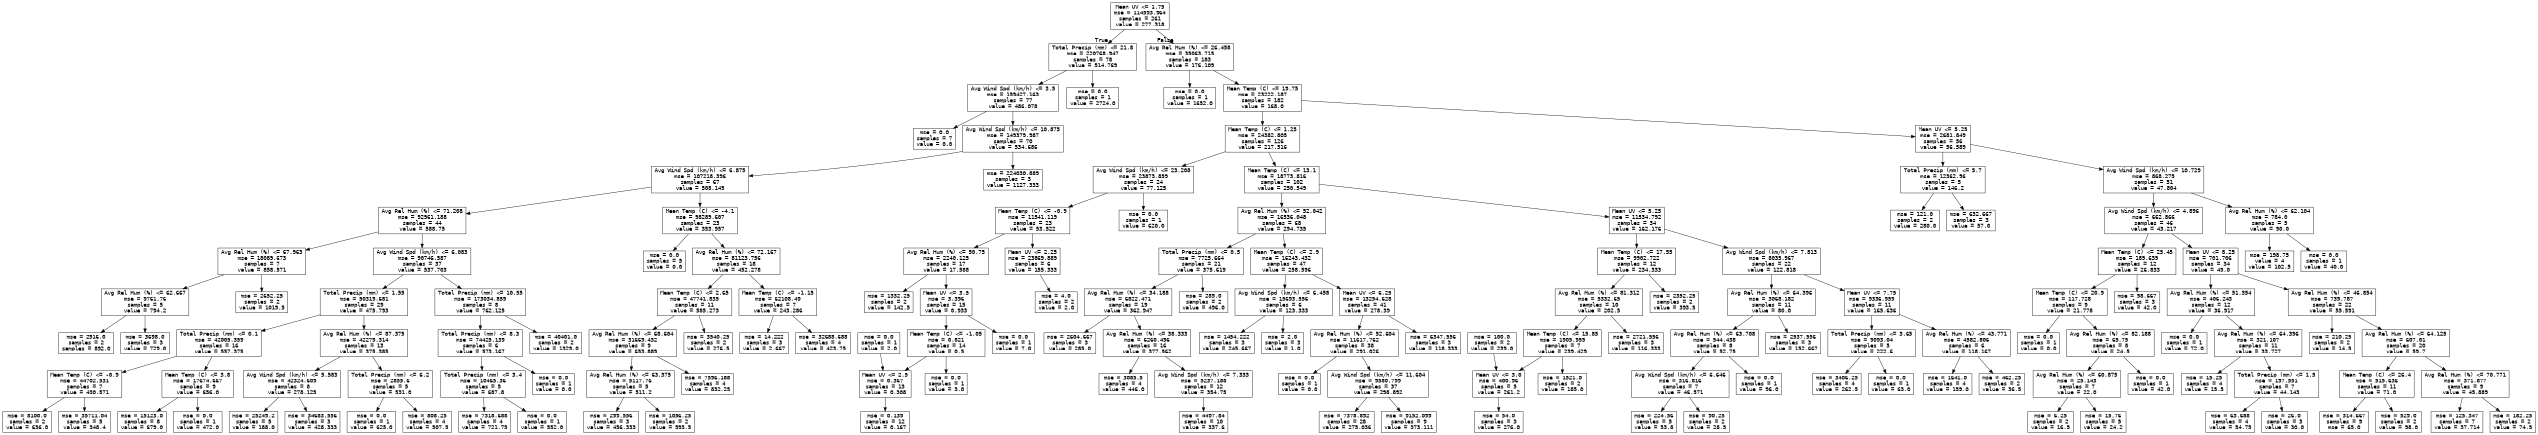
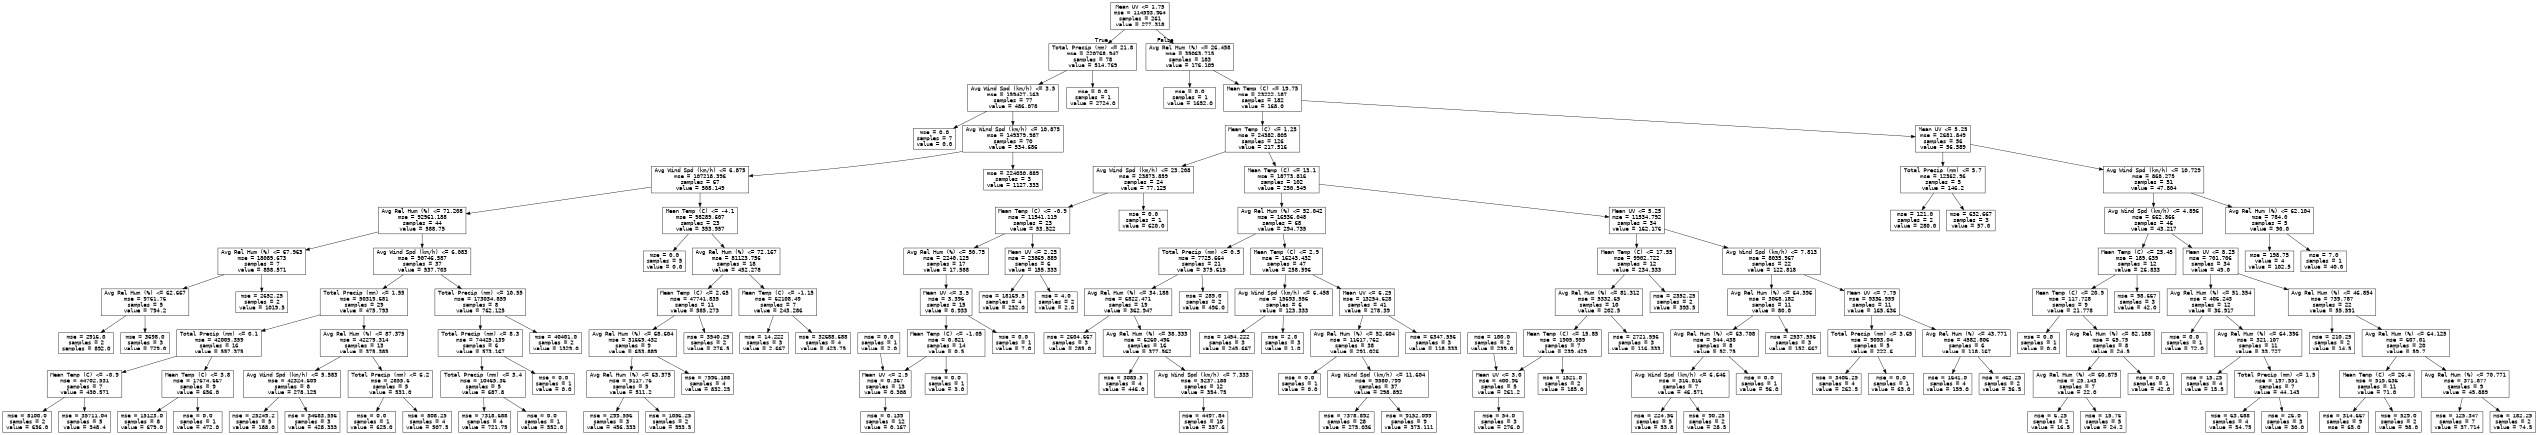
node "mse = 0.0 samples = 1 value = 40.0": label "mse = 0.0 samples = 1 value = 40.0" -> "mse = 7.0 samples = 1 value = 40.0"
node "mse = 1332.25 samples = 2 value = 142.5": removed
node "mse = 18169.5 samples = 4 value = 232.0": added
